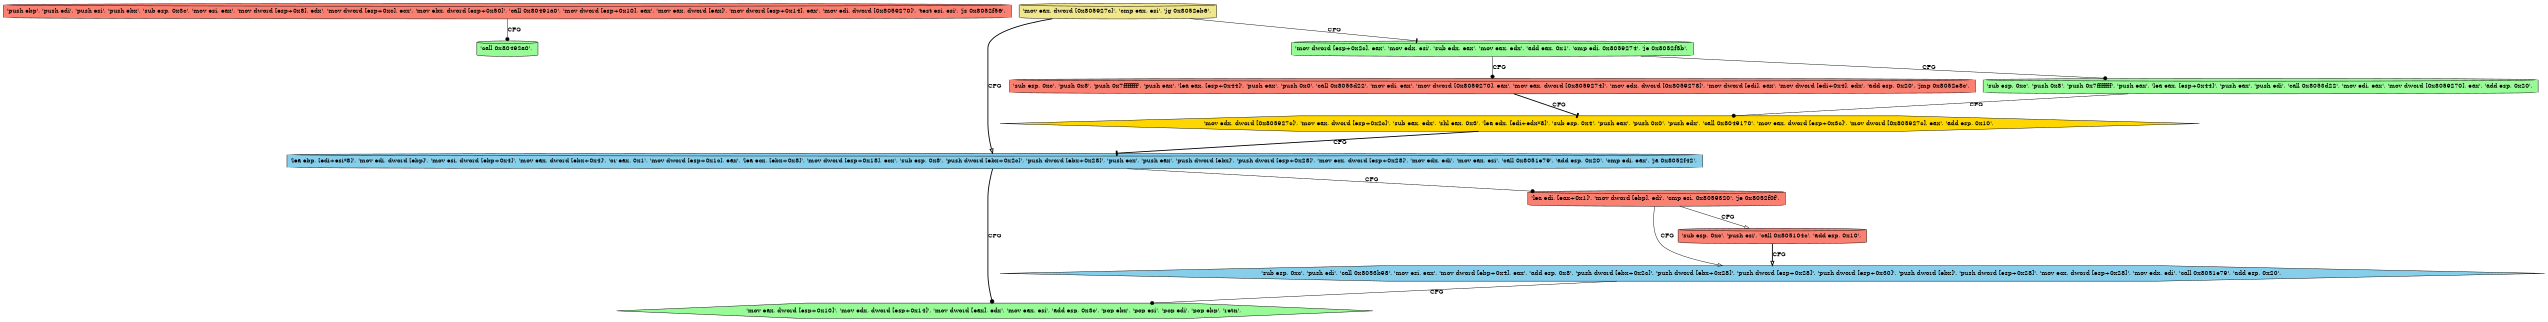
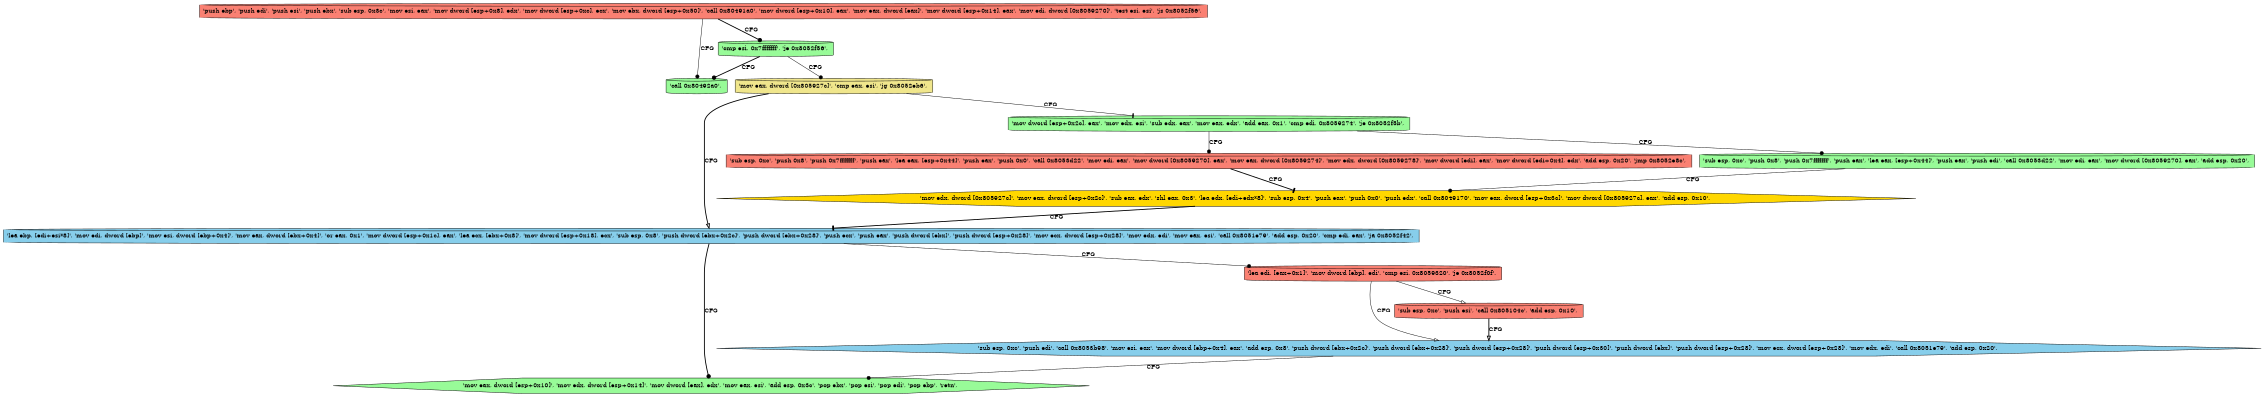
node "'cmp esi, 0x7fffffff', 'je 0x8052f56',": added
